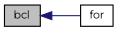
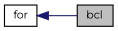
edge "for" -> "bcl": reversed
